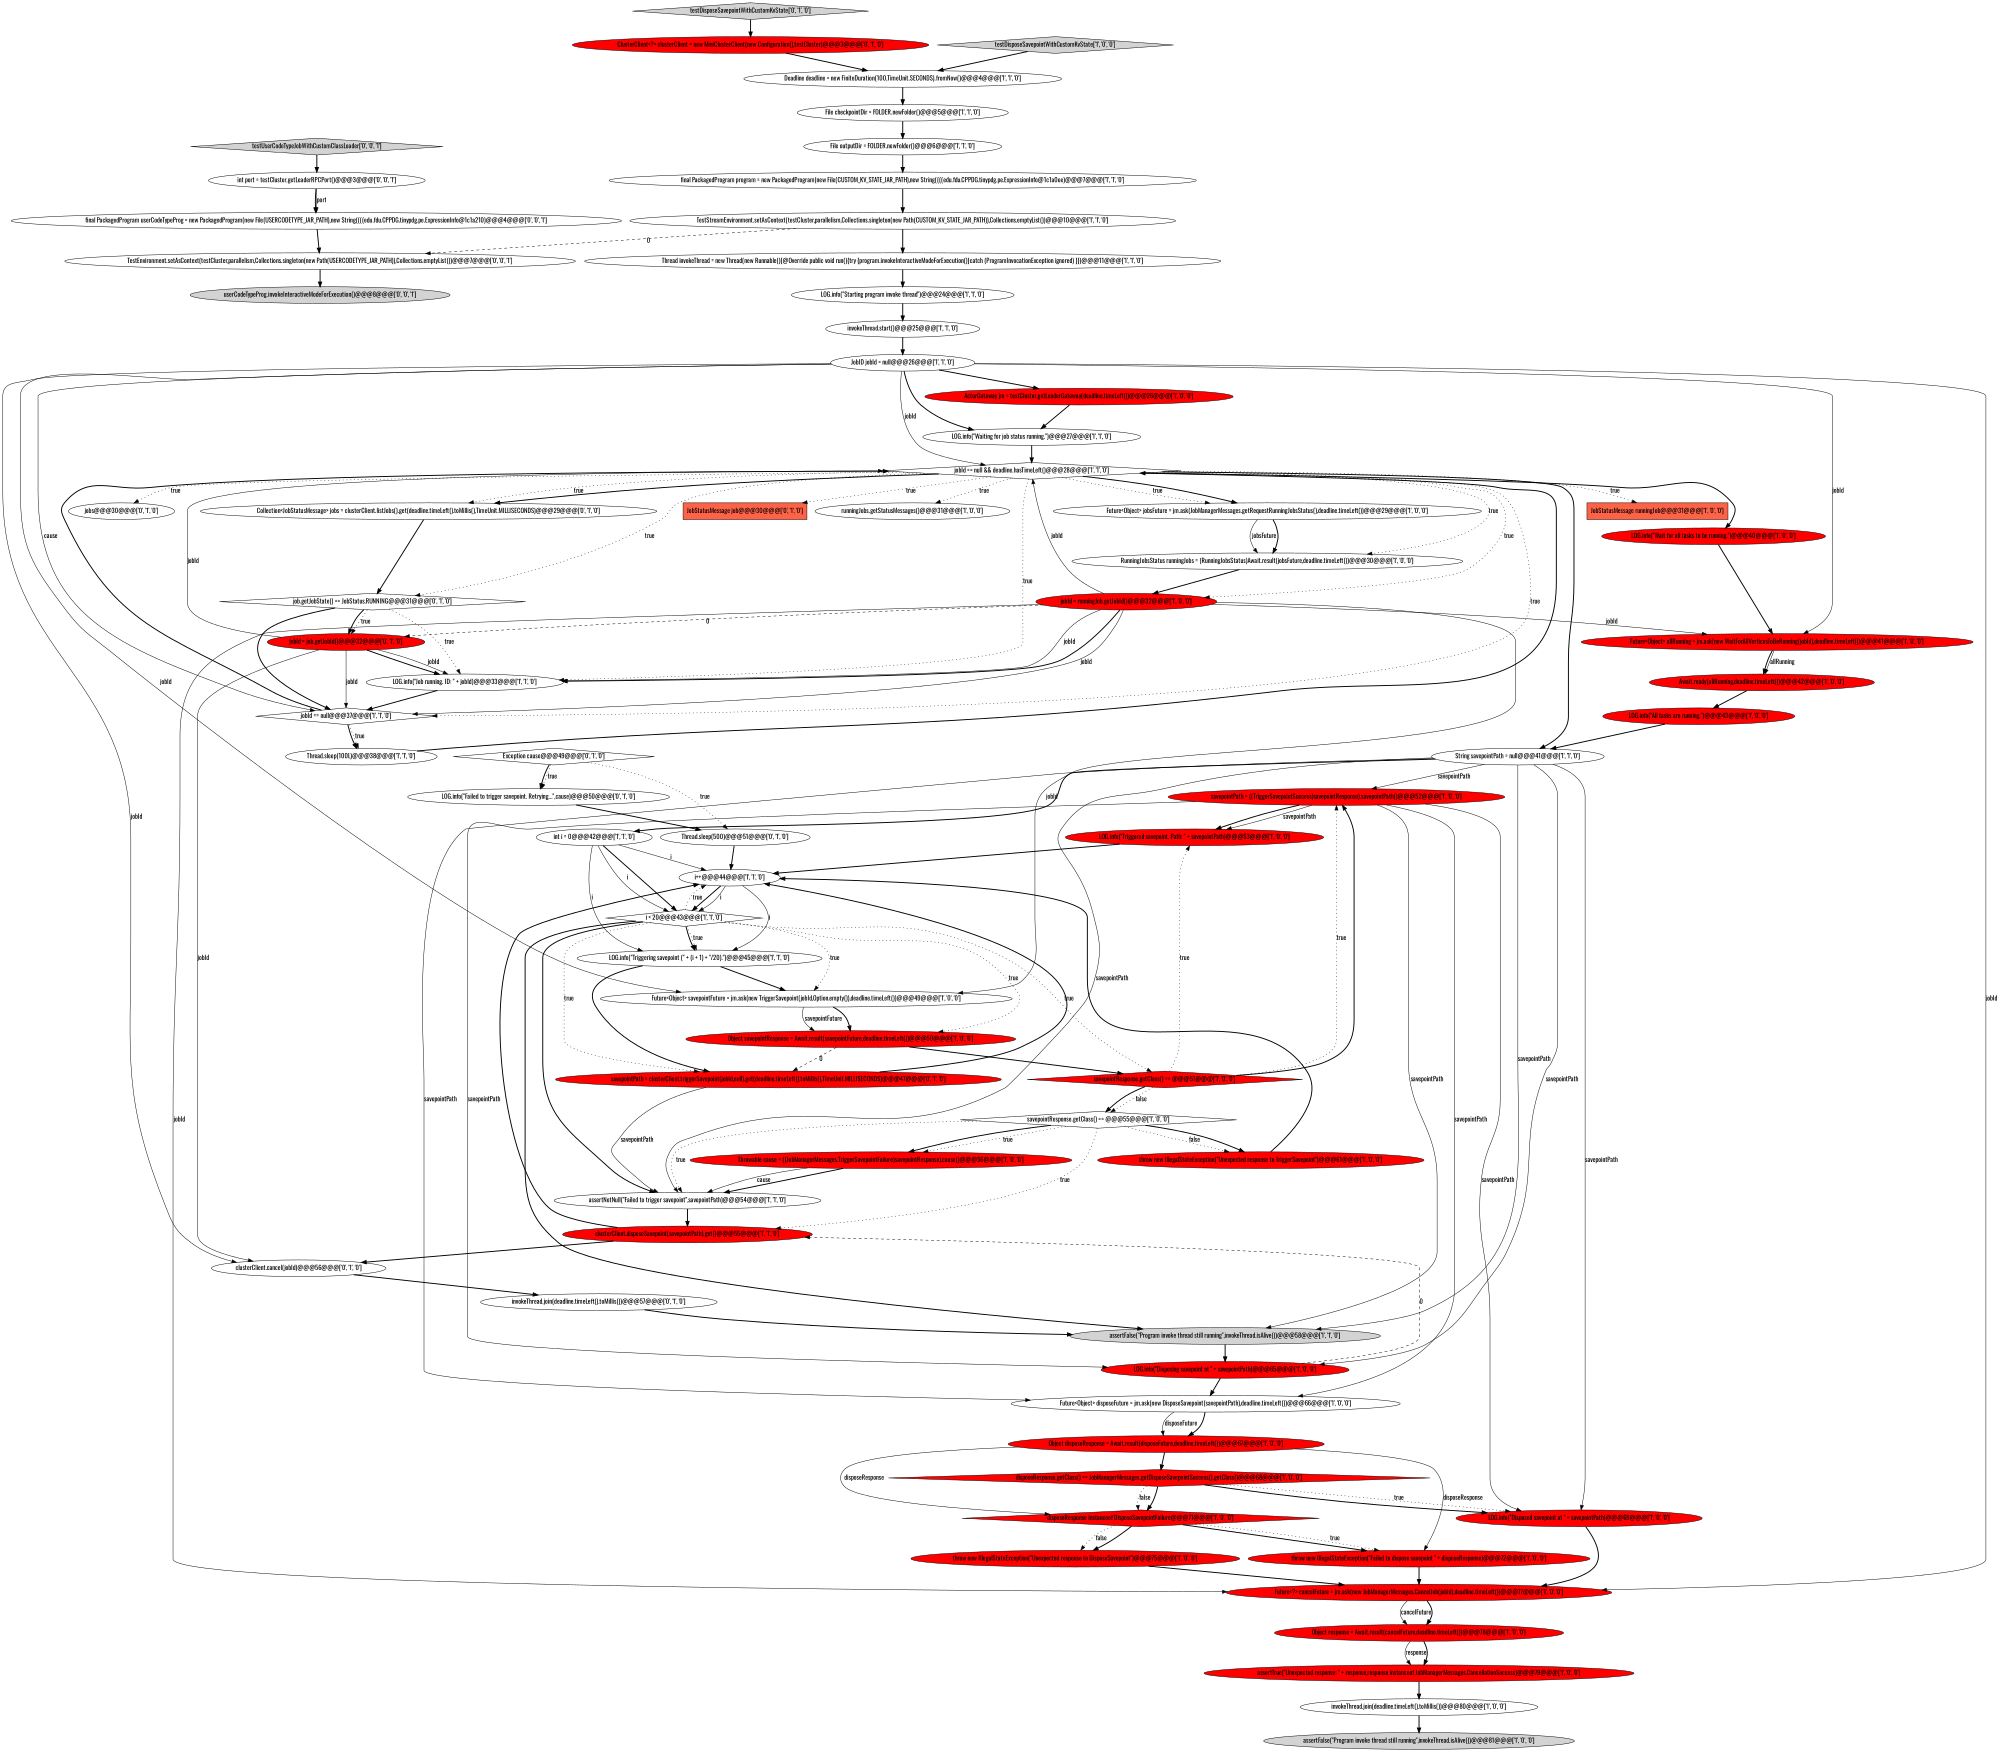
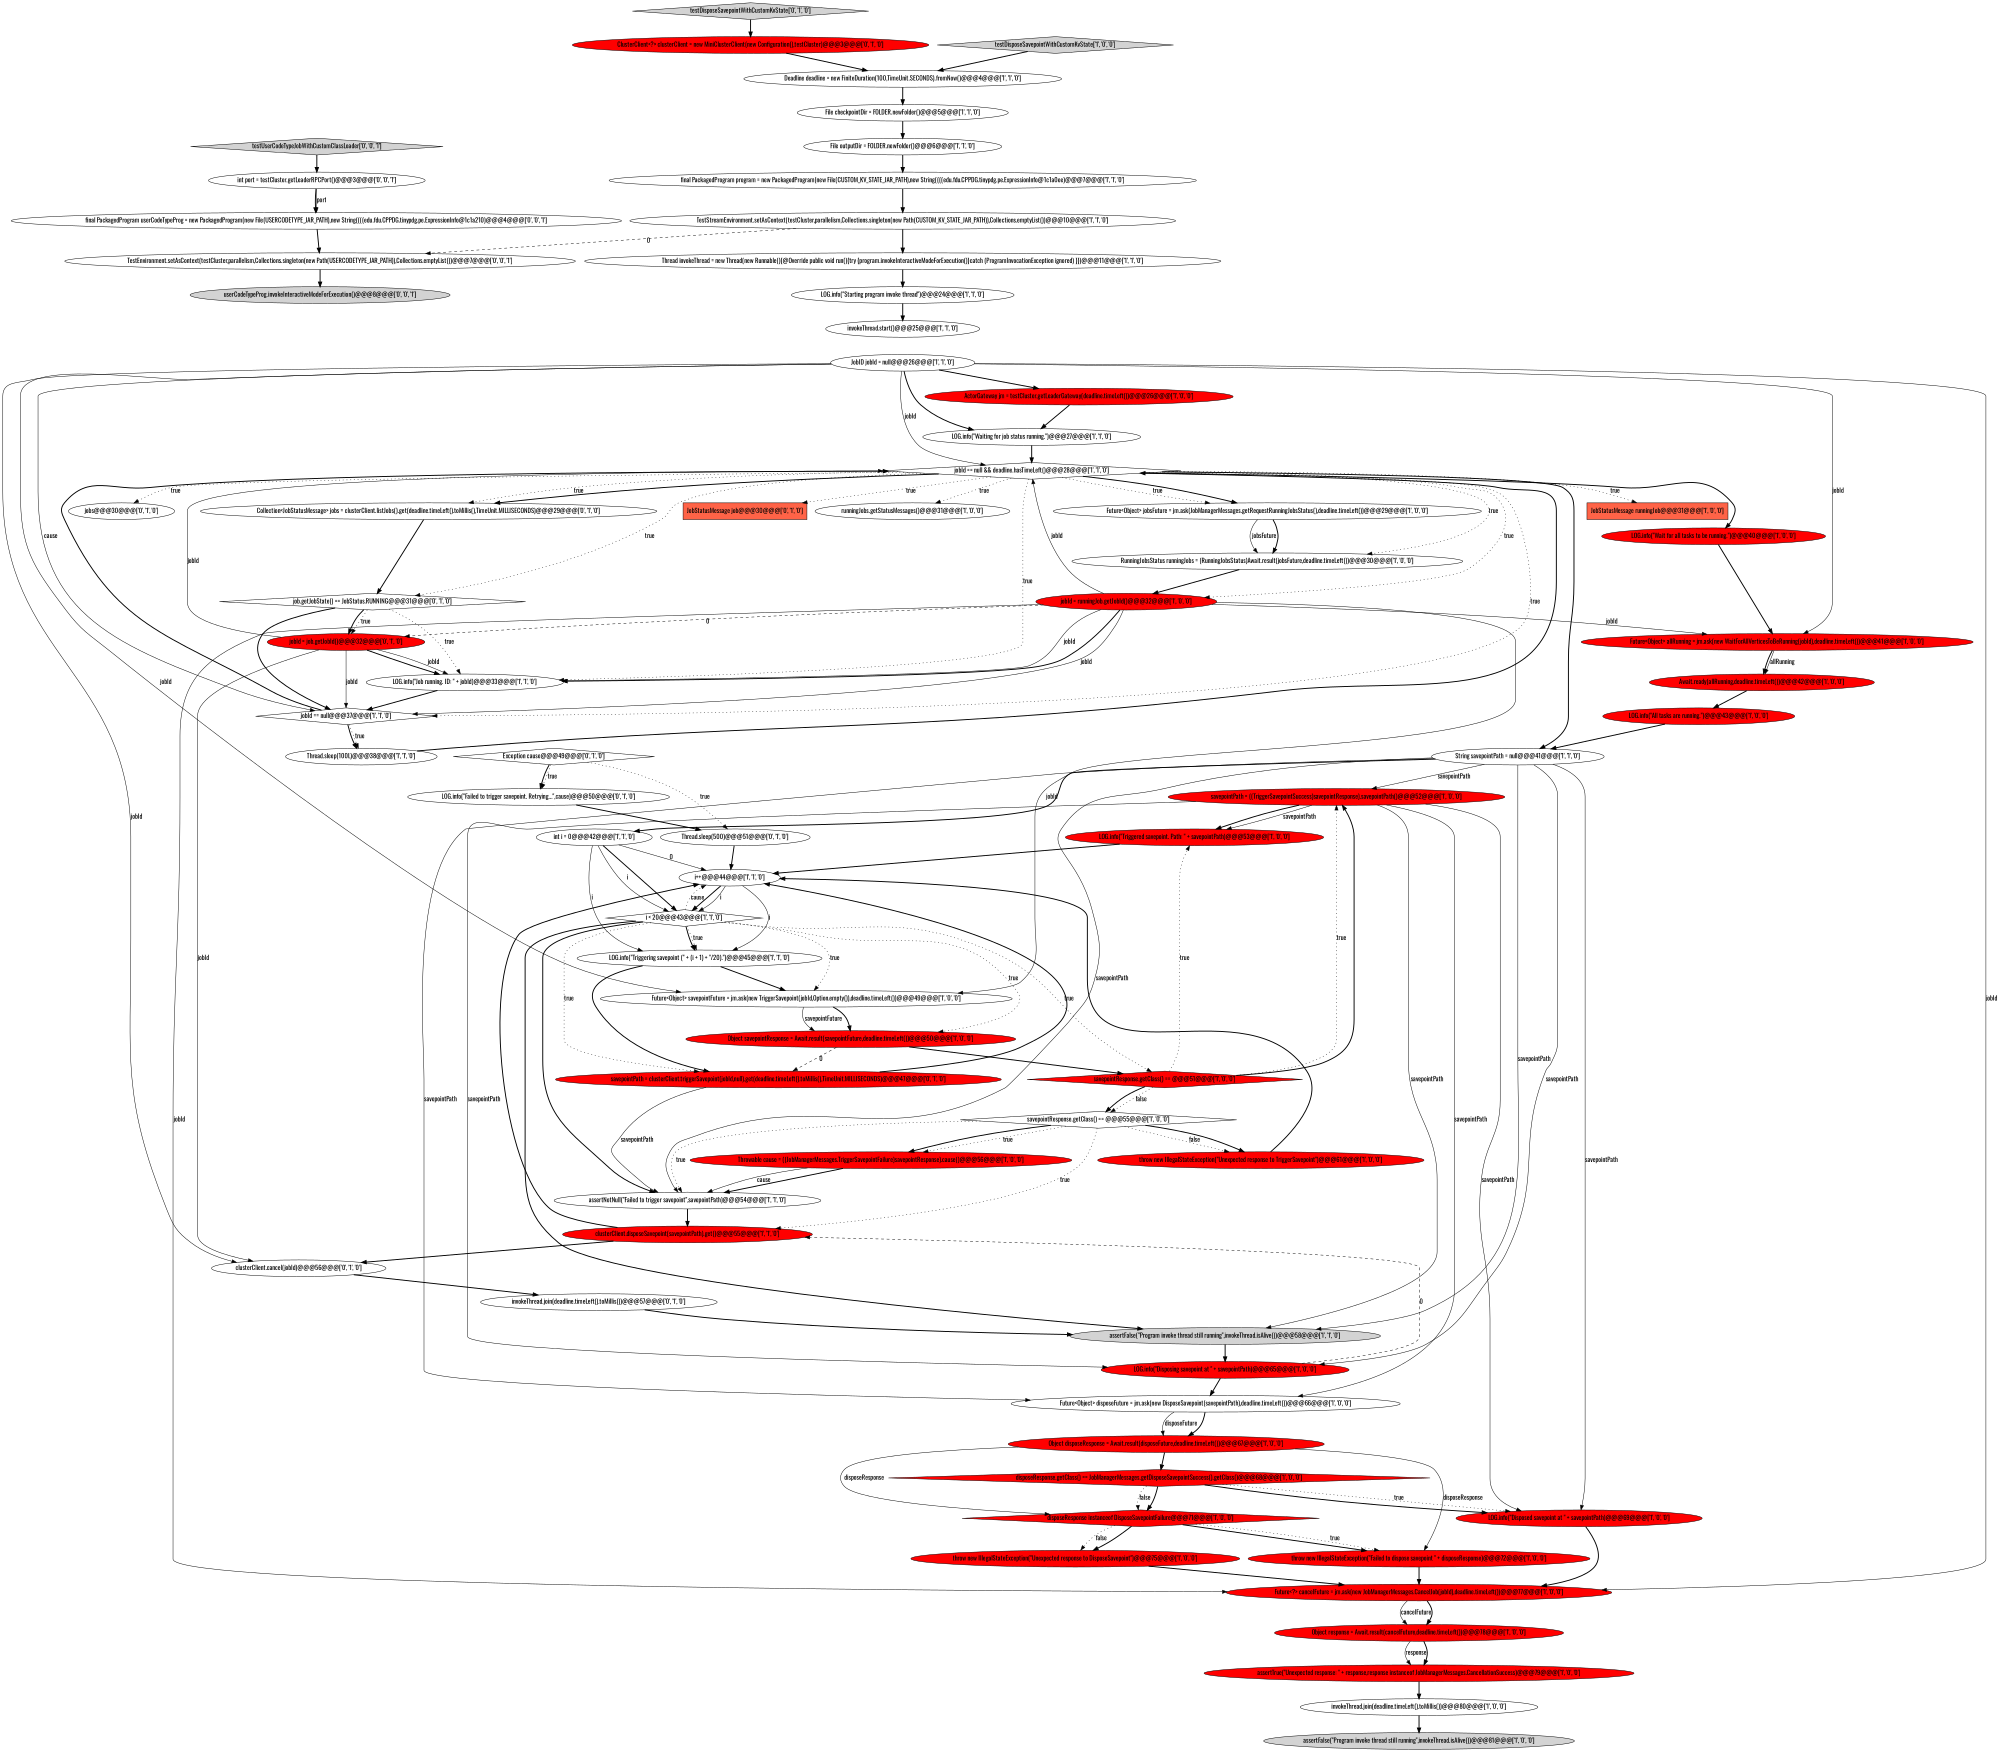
edge "invokeThread.start()@@@25@@@['1', '1', '0']" -> "JobID jobId = null@@@26@@@['1', '1', '0']": removed
edge "int i = 0@@@42@@@['1', '1', '0']" -> "i++@@@44@@@['1', '1', '0']": label "i" -> "0"
edge "i < 20@@@43@@@['1', '1', '0']" -> "i++@@@44@@@['1', '1', '0']": label "true" -> "cause"
